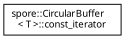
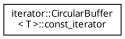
node "spore::CircularBuffer < T >::const_iterator": label "spore::CircularBuffer < T >::const_iterator" -> "iterator::CircularBuffer < T >::const_iterator"
